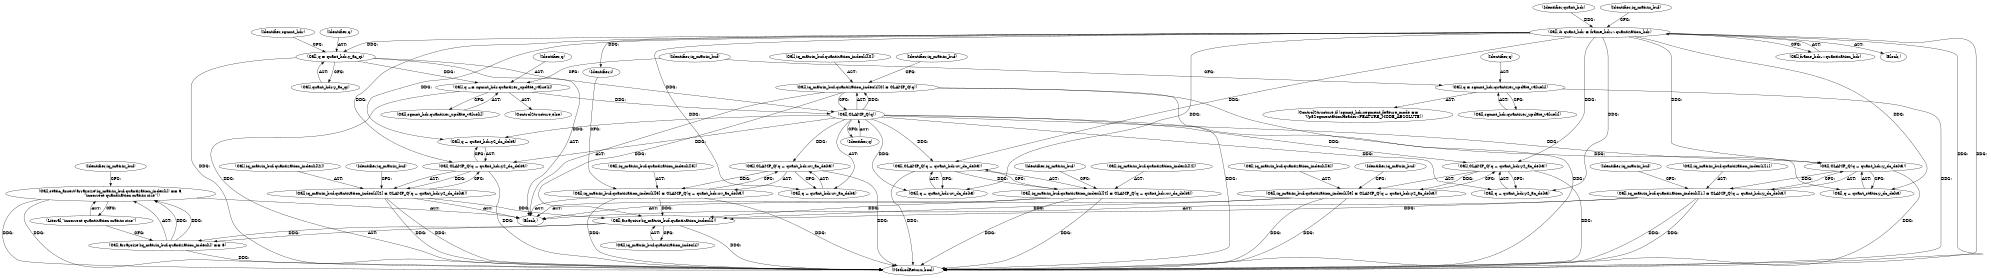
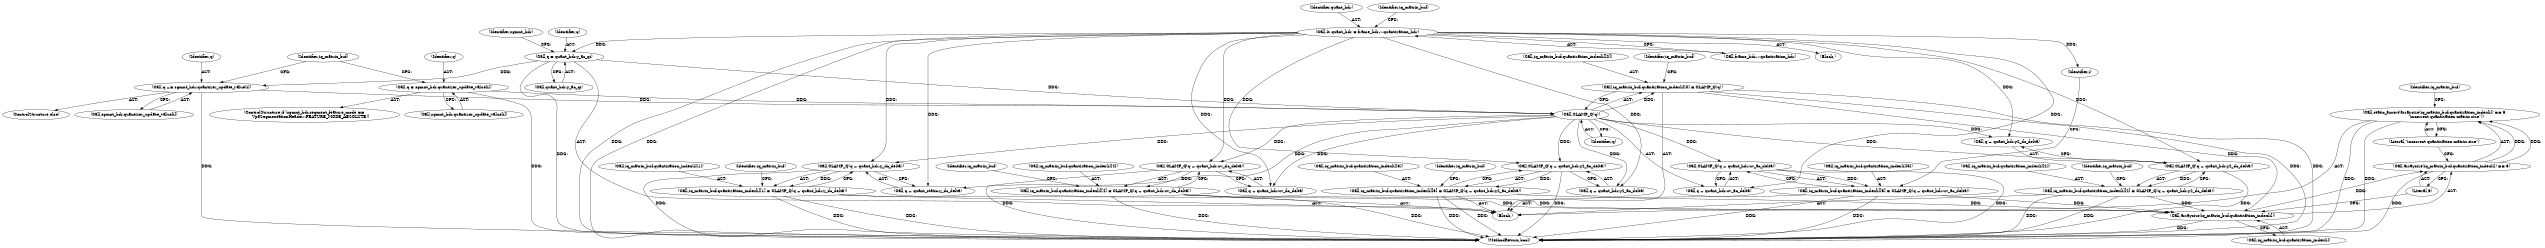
edge "(Identifier,quant_hdr)" -> "(Call,& quant_hdr = frame_hdr->quantization_hdr)": label "DDG: " -> "AST: "
edge "(Call,q = sgmnt_hdr.quantizer_update_value[i])" -> "(Call,CLAMP_Q(q))": added, label "DDG:"
node "(Literal,6)": added
